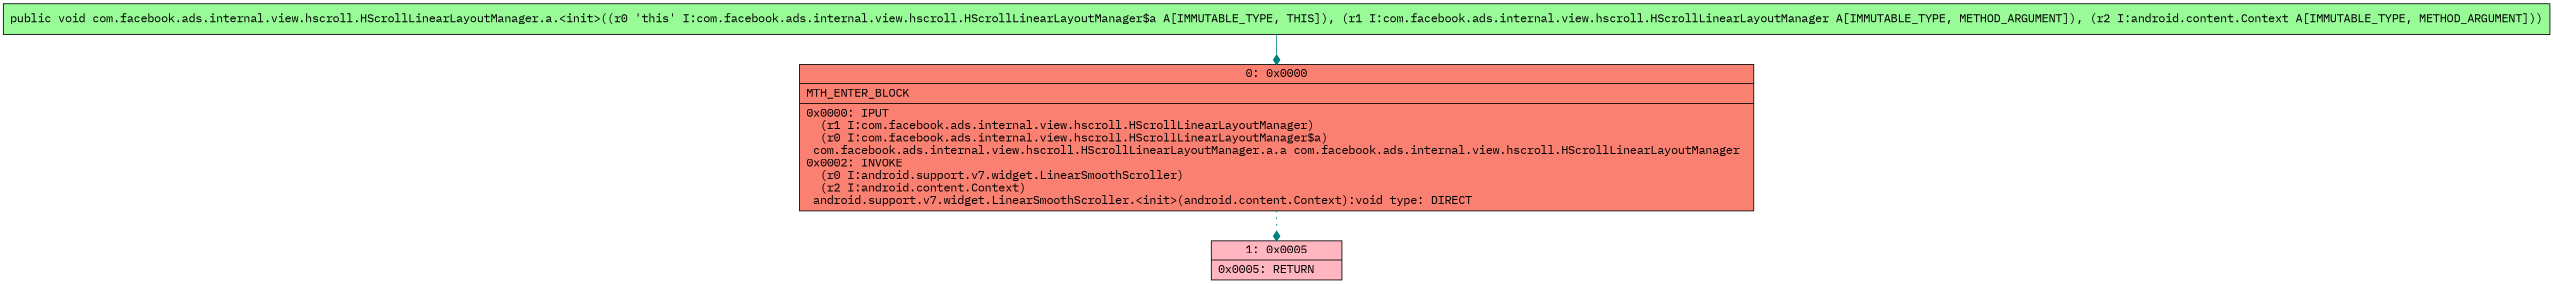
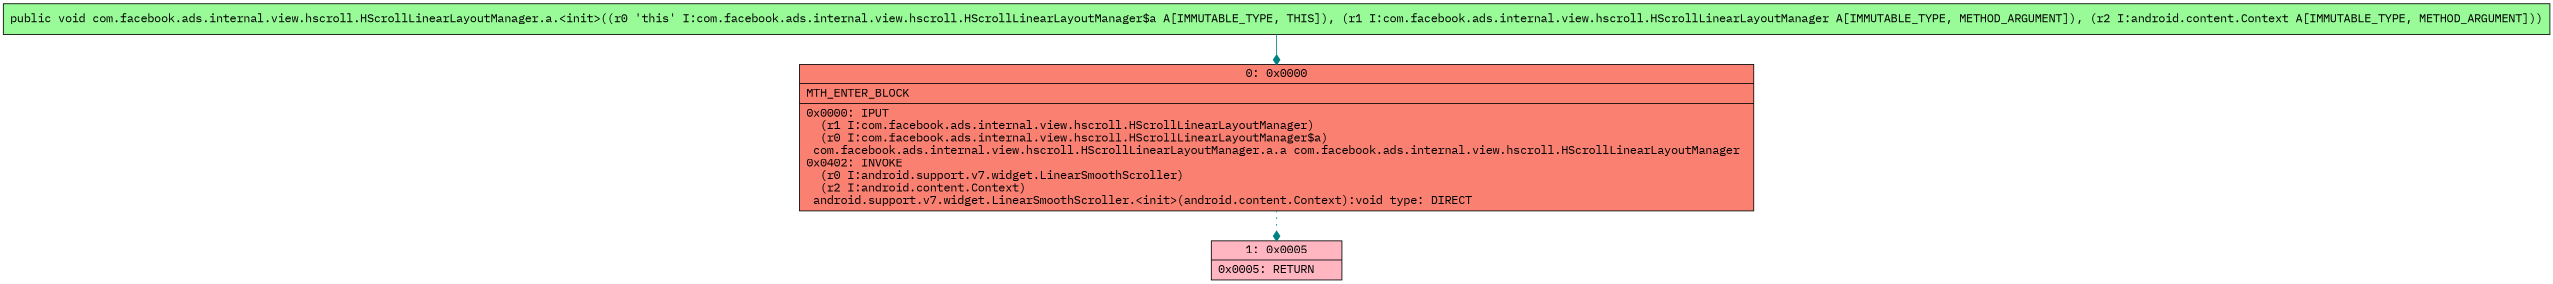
node "0: 0x0000": text "0x0002: INVOKE" -> "0x0402: INVOKE"
